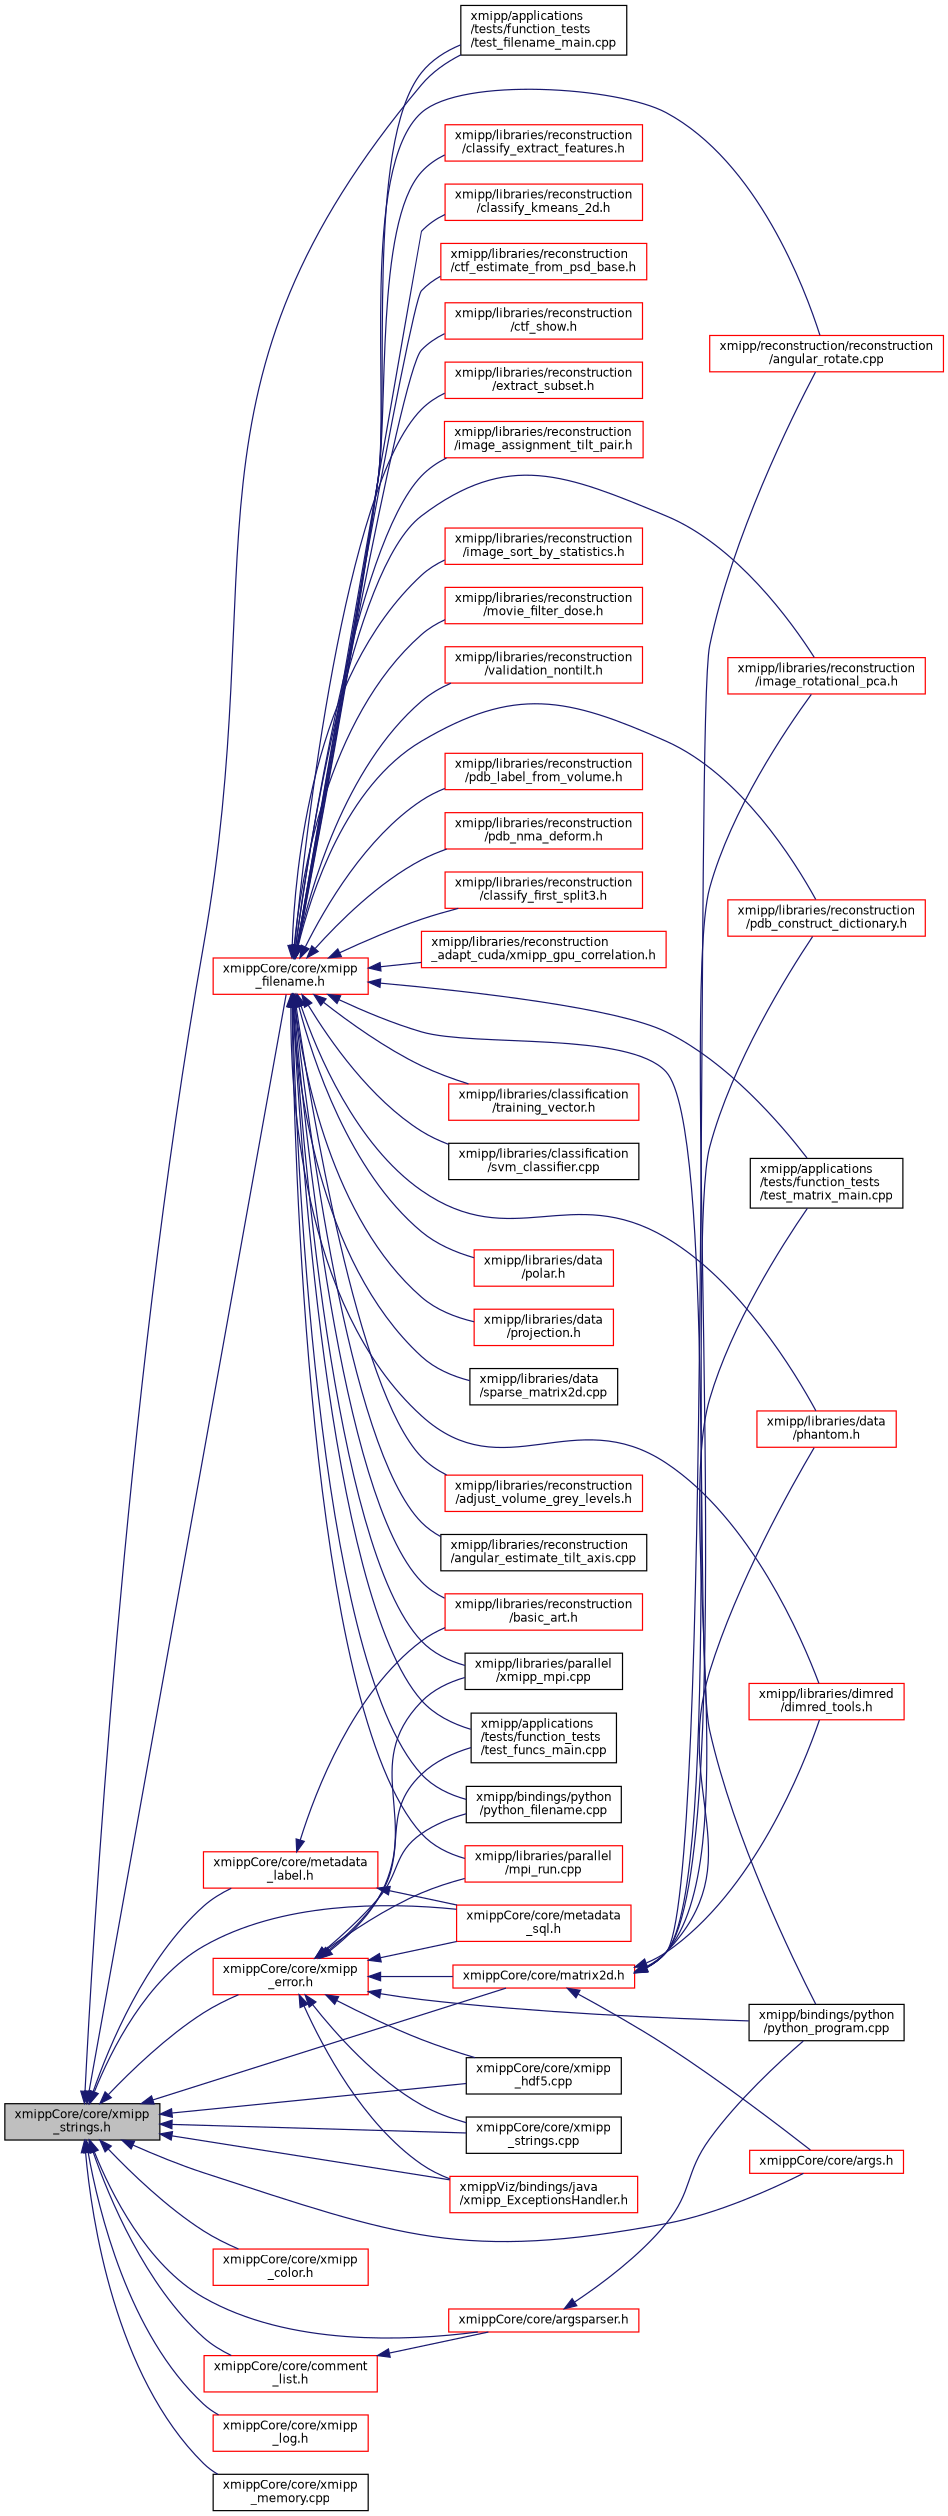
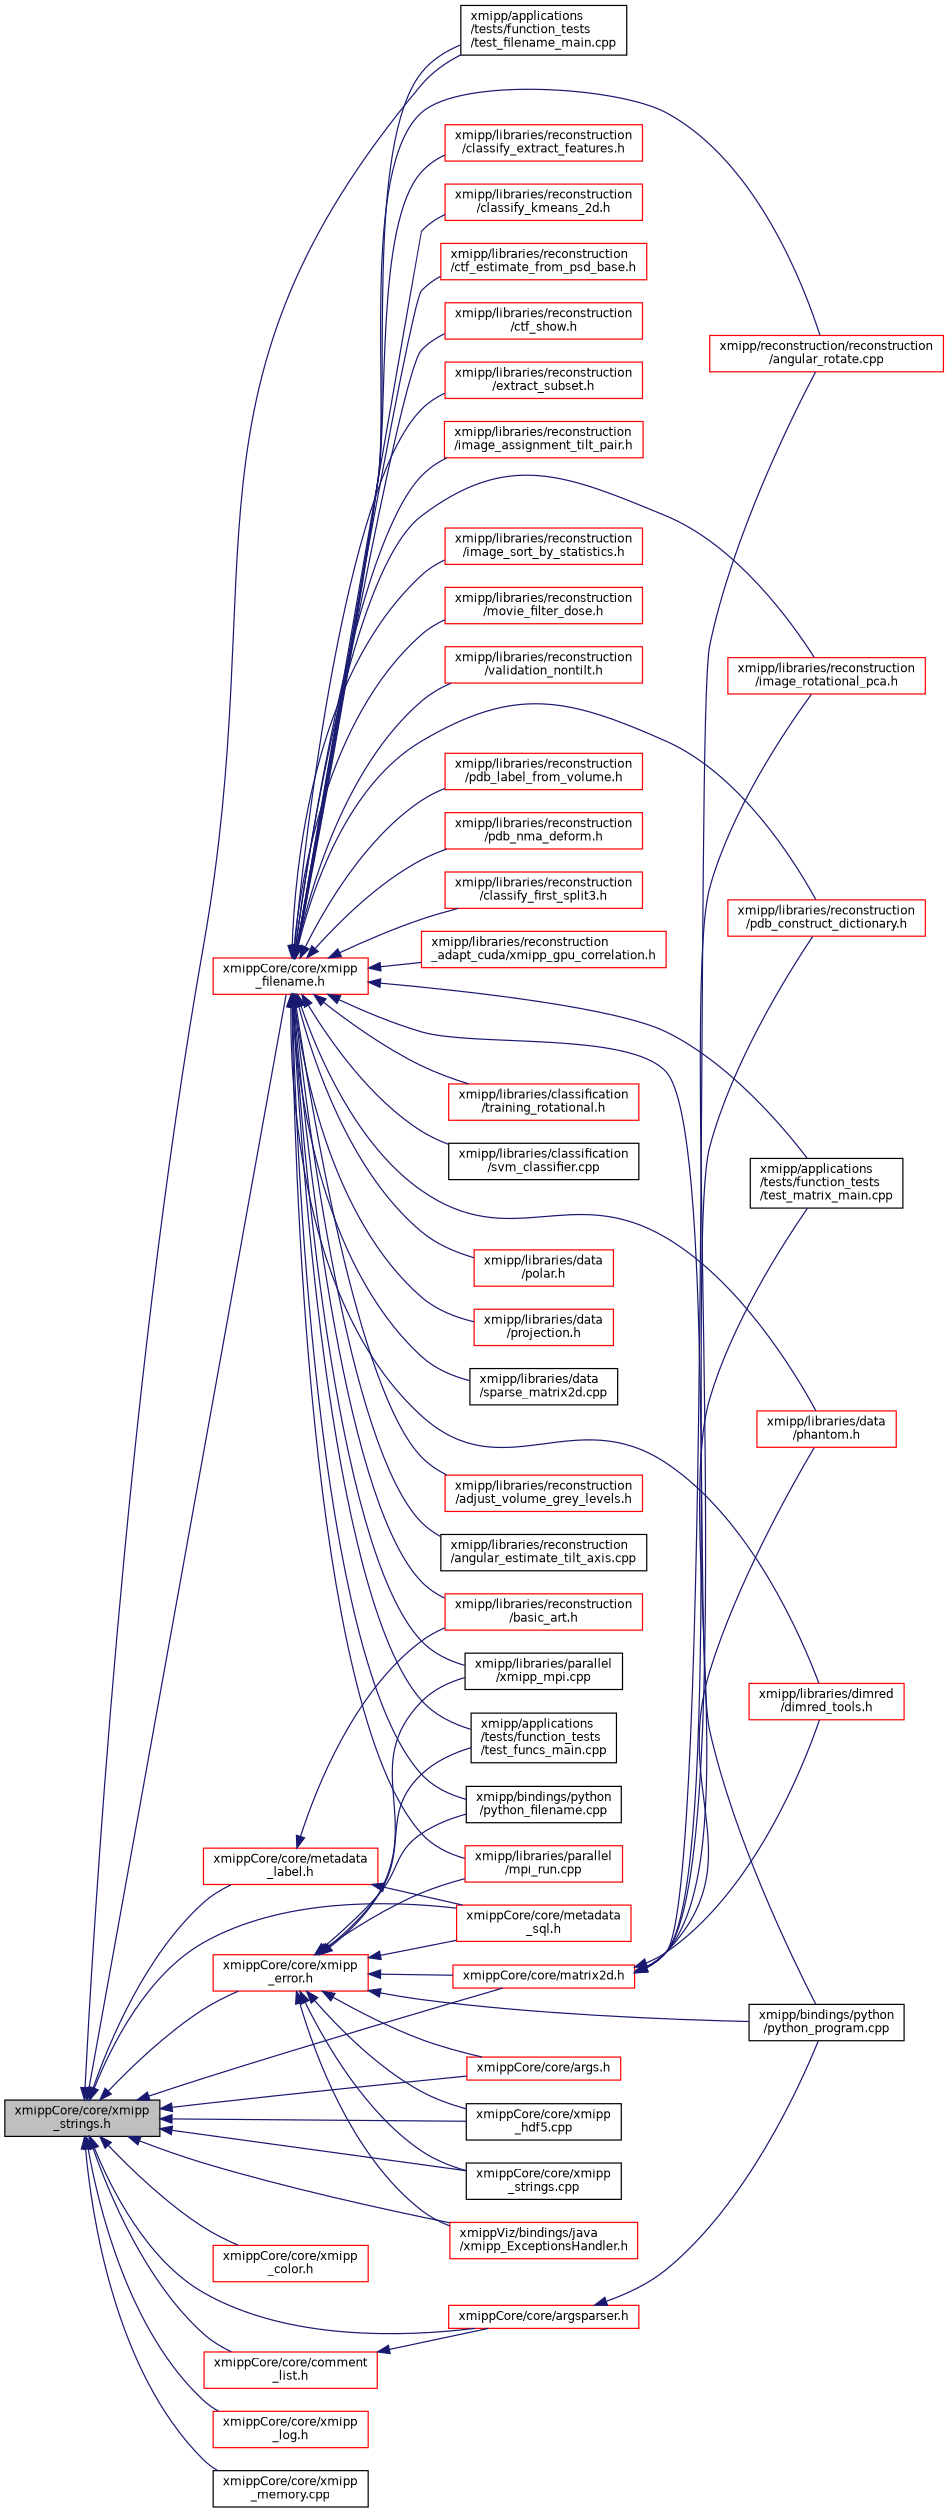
node "xmipp/libraries/classification /training_vector.h": label "xmipp/libraries/classification /training_vector.h" -> "xmipp/libraries/classification /training_rotational.h"
edge "xmippCore/core/args.h" -> "xmippCore/core/matrix2d.h": now "xmippCore/core/args.h" -> "xmippCore/core/xmipp _error.h"
